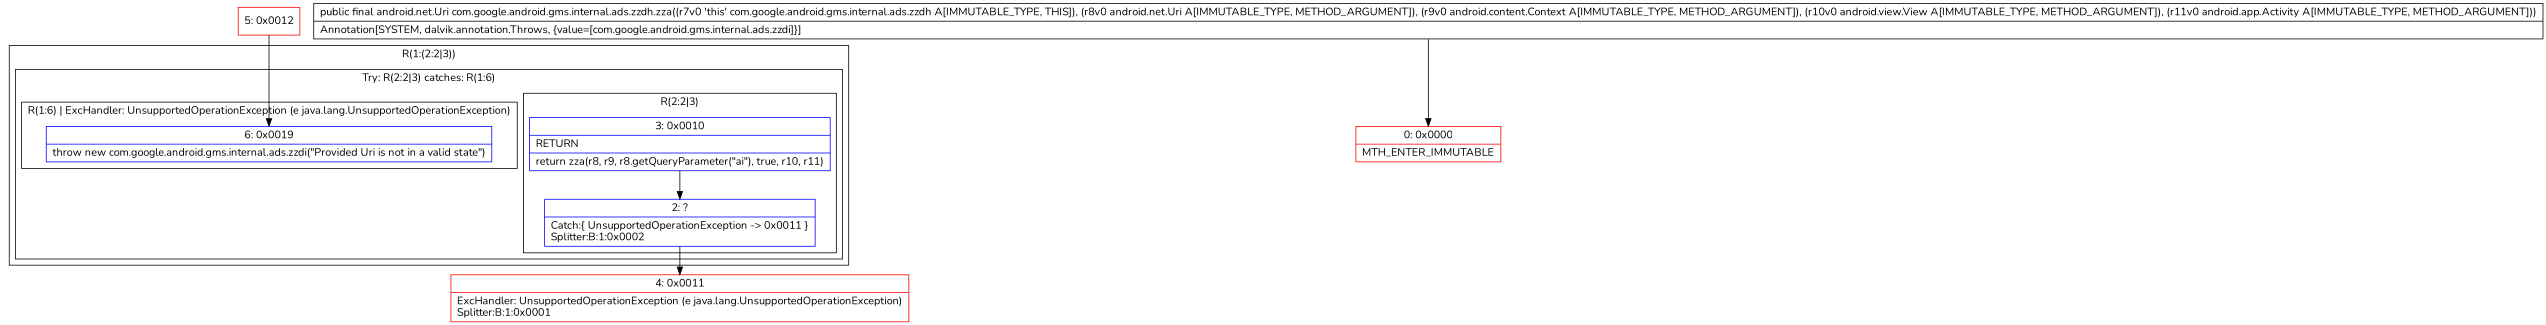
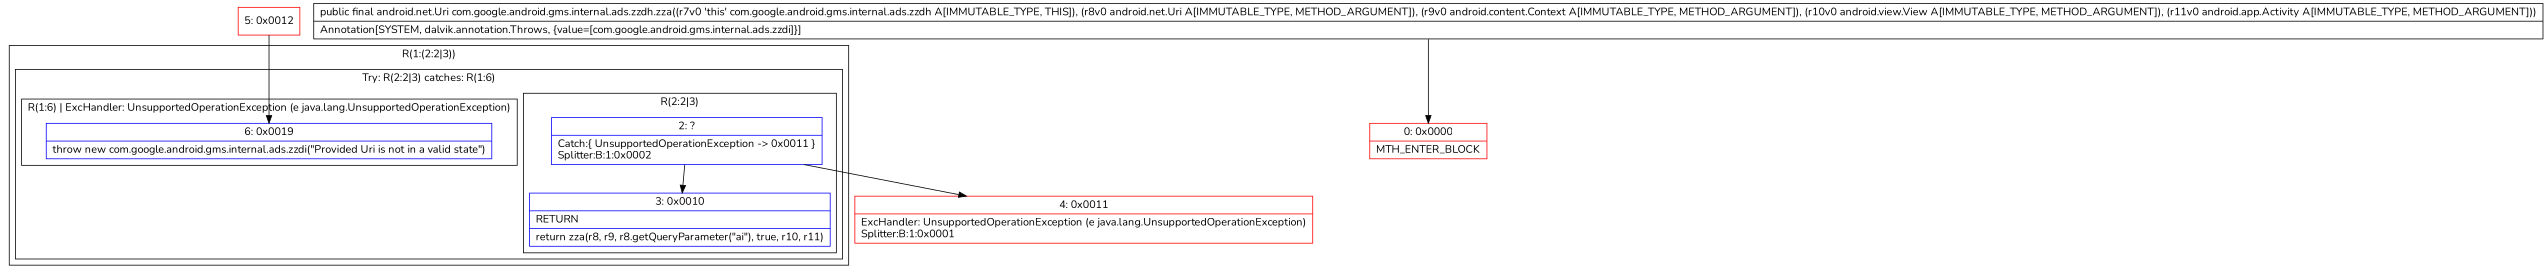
node "0: 0x0000": text "MTH_ENTER_IMMUTABLE" -> "MTH_ENTER_BLOCK"
edge "3: 0x0010" -> "2: ?": reversed
